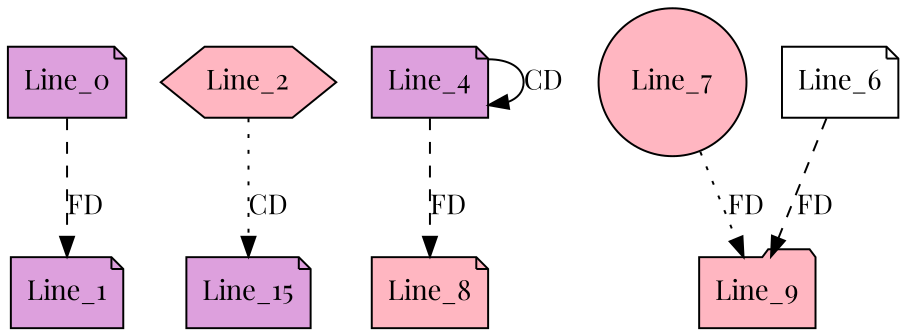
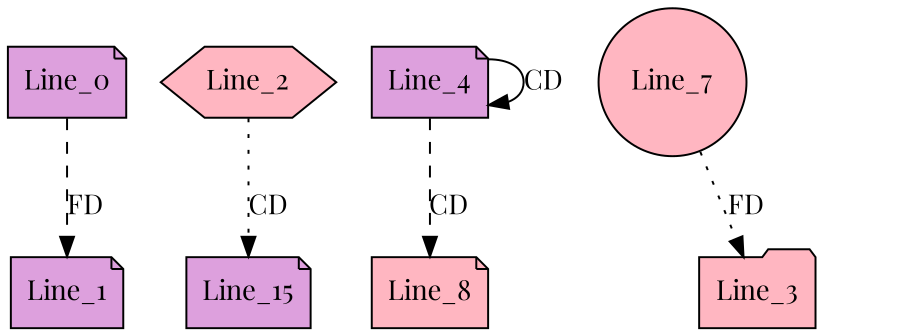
node "Line_6": removed
edge "Line_4" -> "Line_8": label "FD" -> "CD"
node "Line_9": label "Line_9" -> "Line_3"
